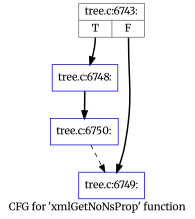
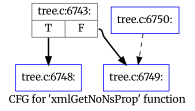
edge "tree.c:6748:" -> "tree.c:6750:": removed
